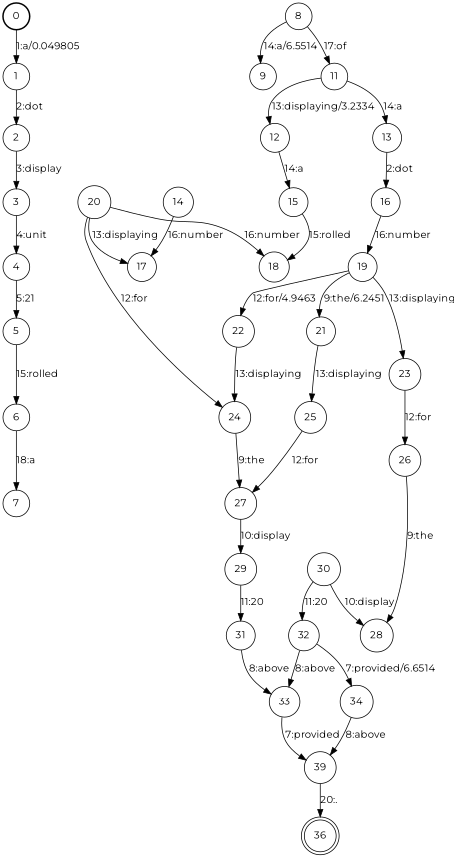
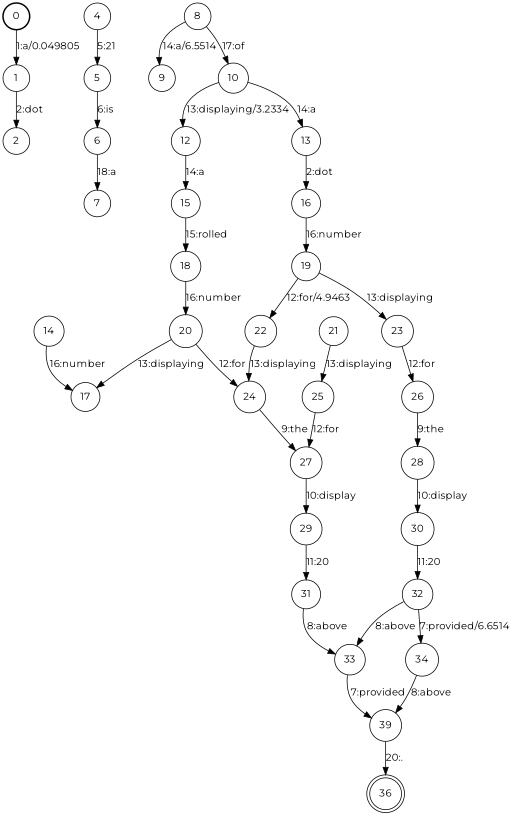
node "11": label "11" -> "10"
node "3": removed
edge "20" -> "18": reversed
edge "19" -> "21": removed, label "9:the/6.2451"
edge "5" -> "6": label "15:rolled" -> "6:is"
edge "30" -> "28": reversed
